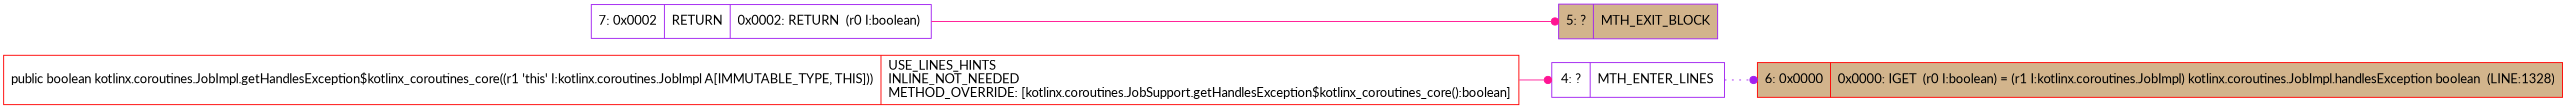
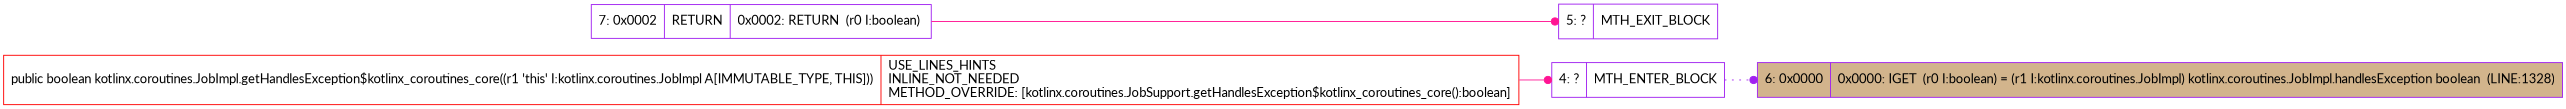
node "5: ?": fillcolor tan -> white
node "4: ?": text "MTH_ENTER_LINES" -> "MTH_ENTER_BLOCK"
node "6: 0x0000": color red -> purple
